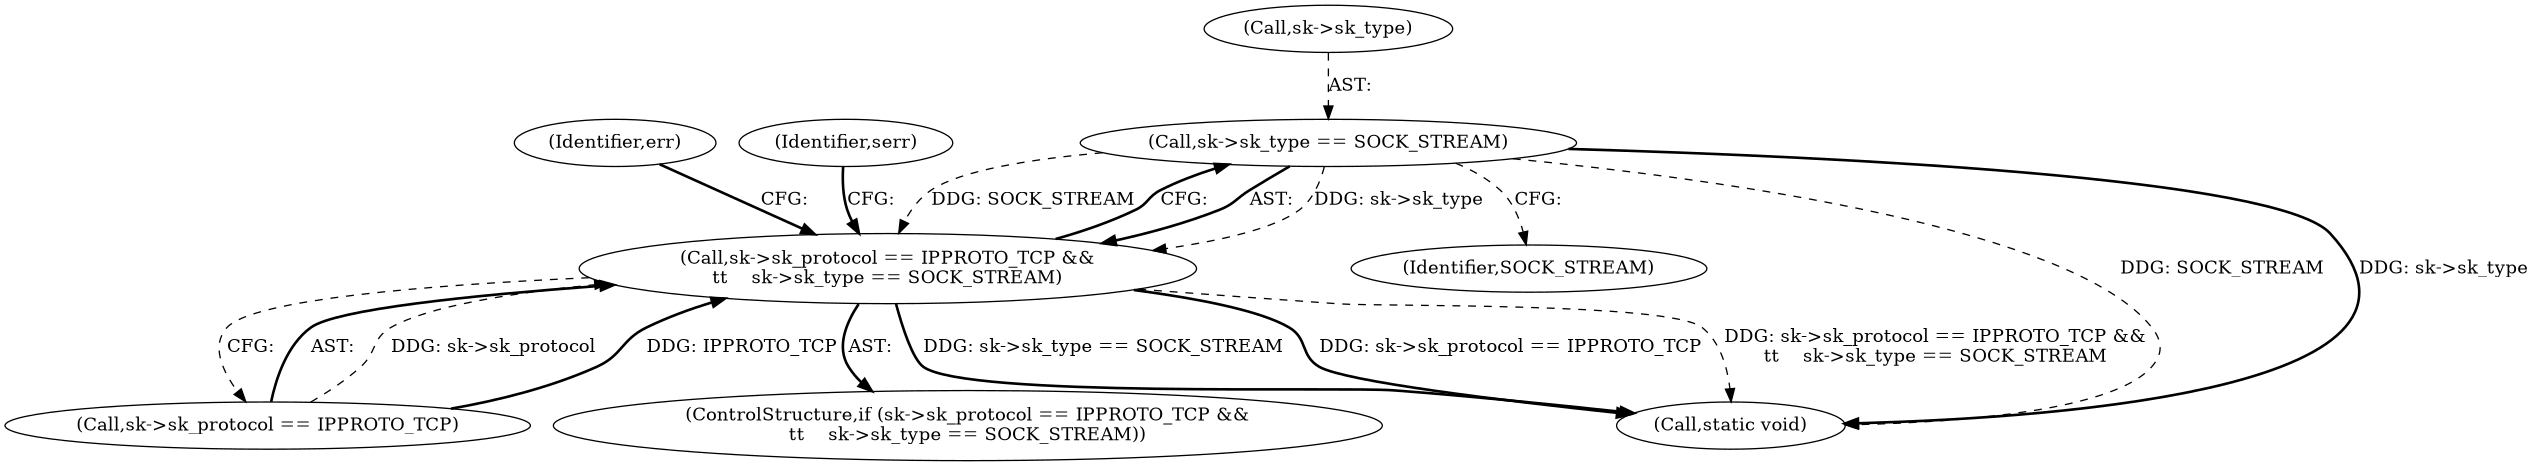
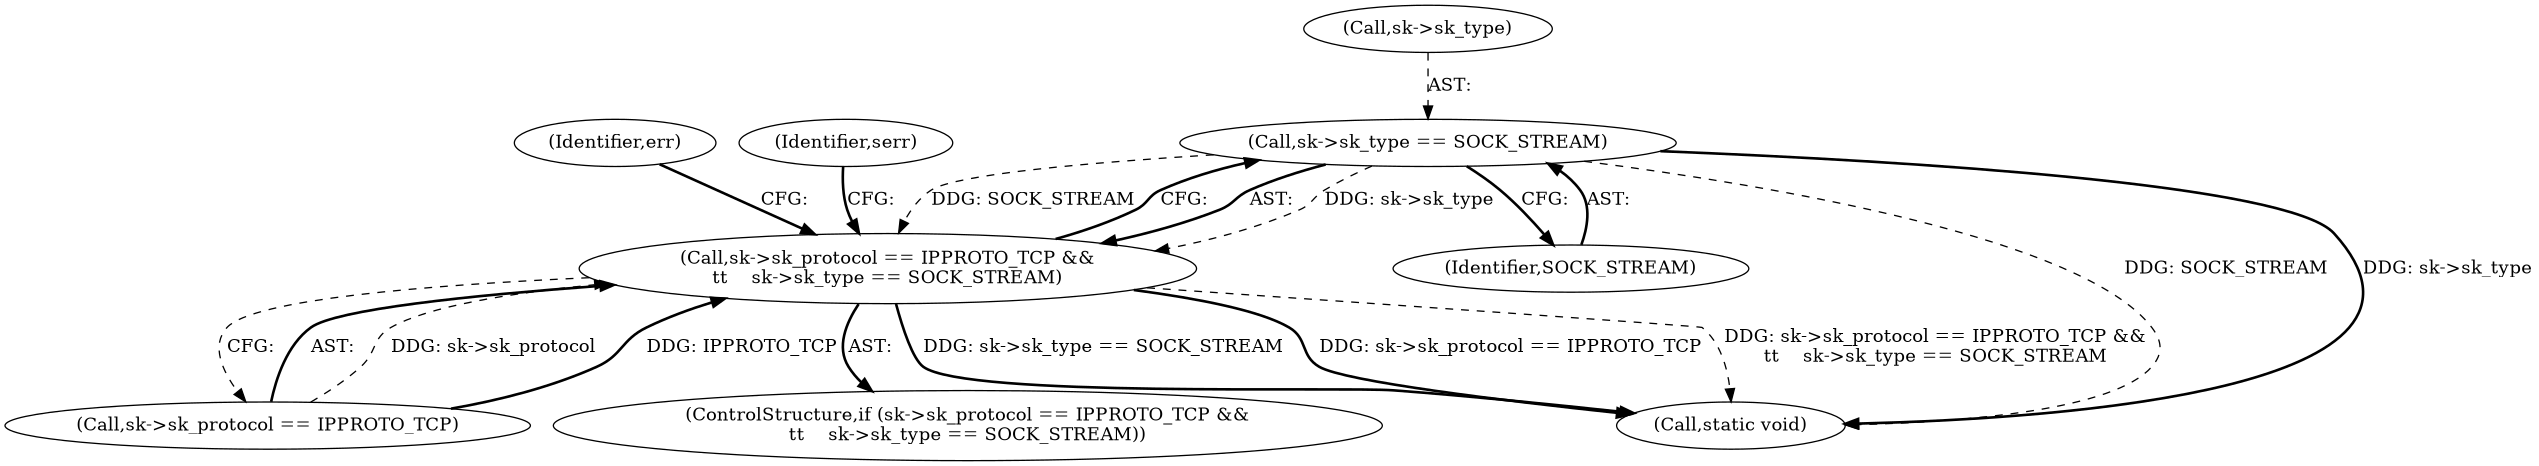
edge "(Call,sk->sk_type == SOCK_STREAM)" -> "(Identifier,SOCK_STREAM)": style dashed -> bold
edge "(Identifier,SOCK_STREAM)" -> "(Call,sk->sk_type == SOCK_STREAM)": added, label "AST:"
